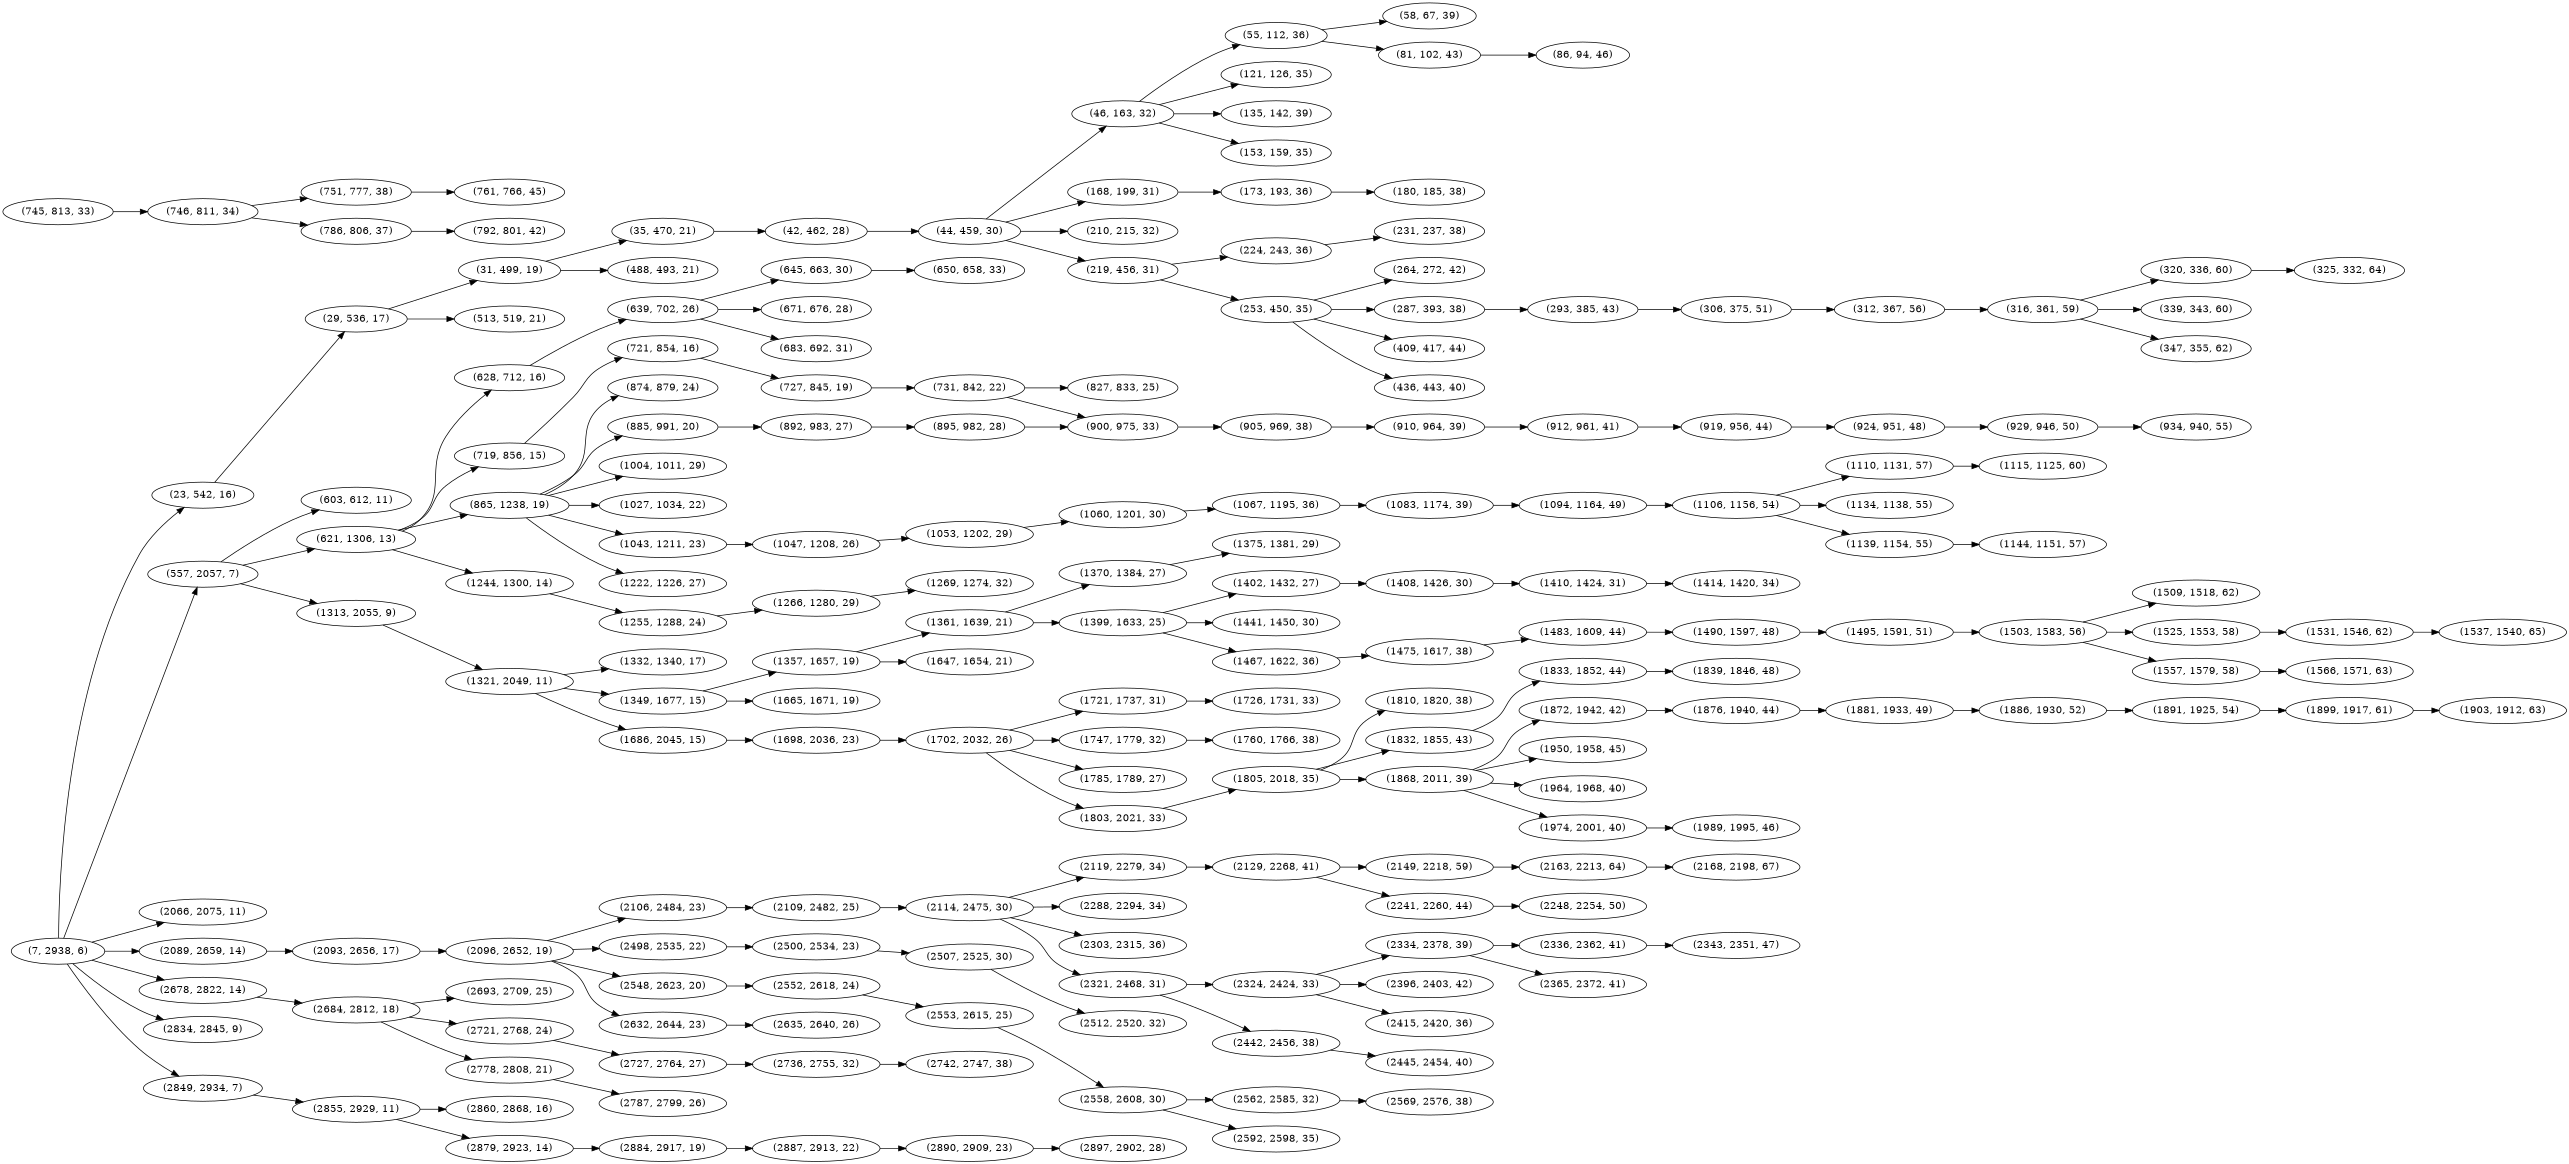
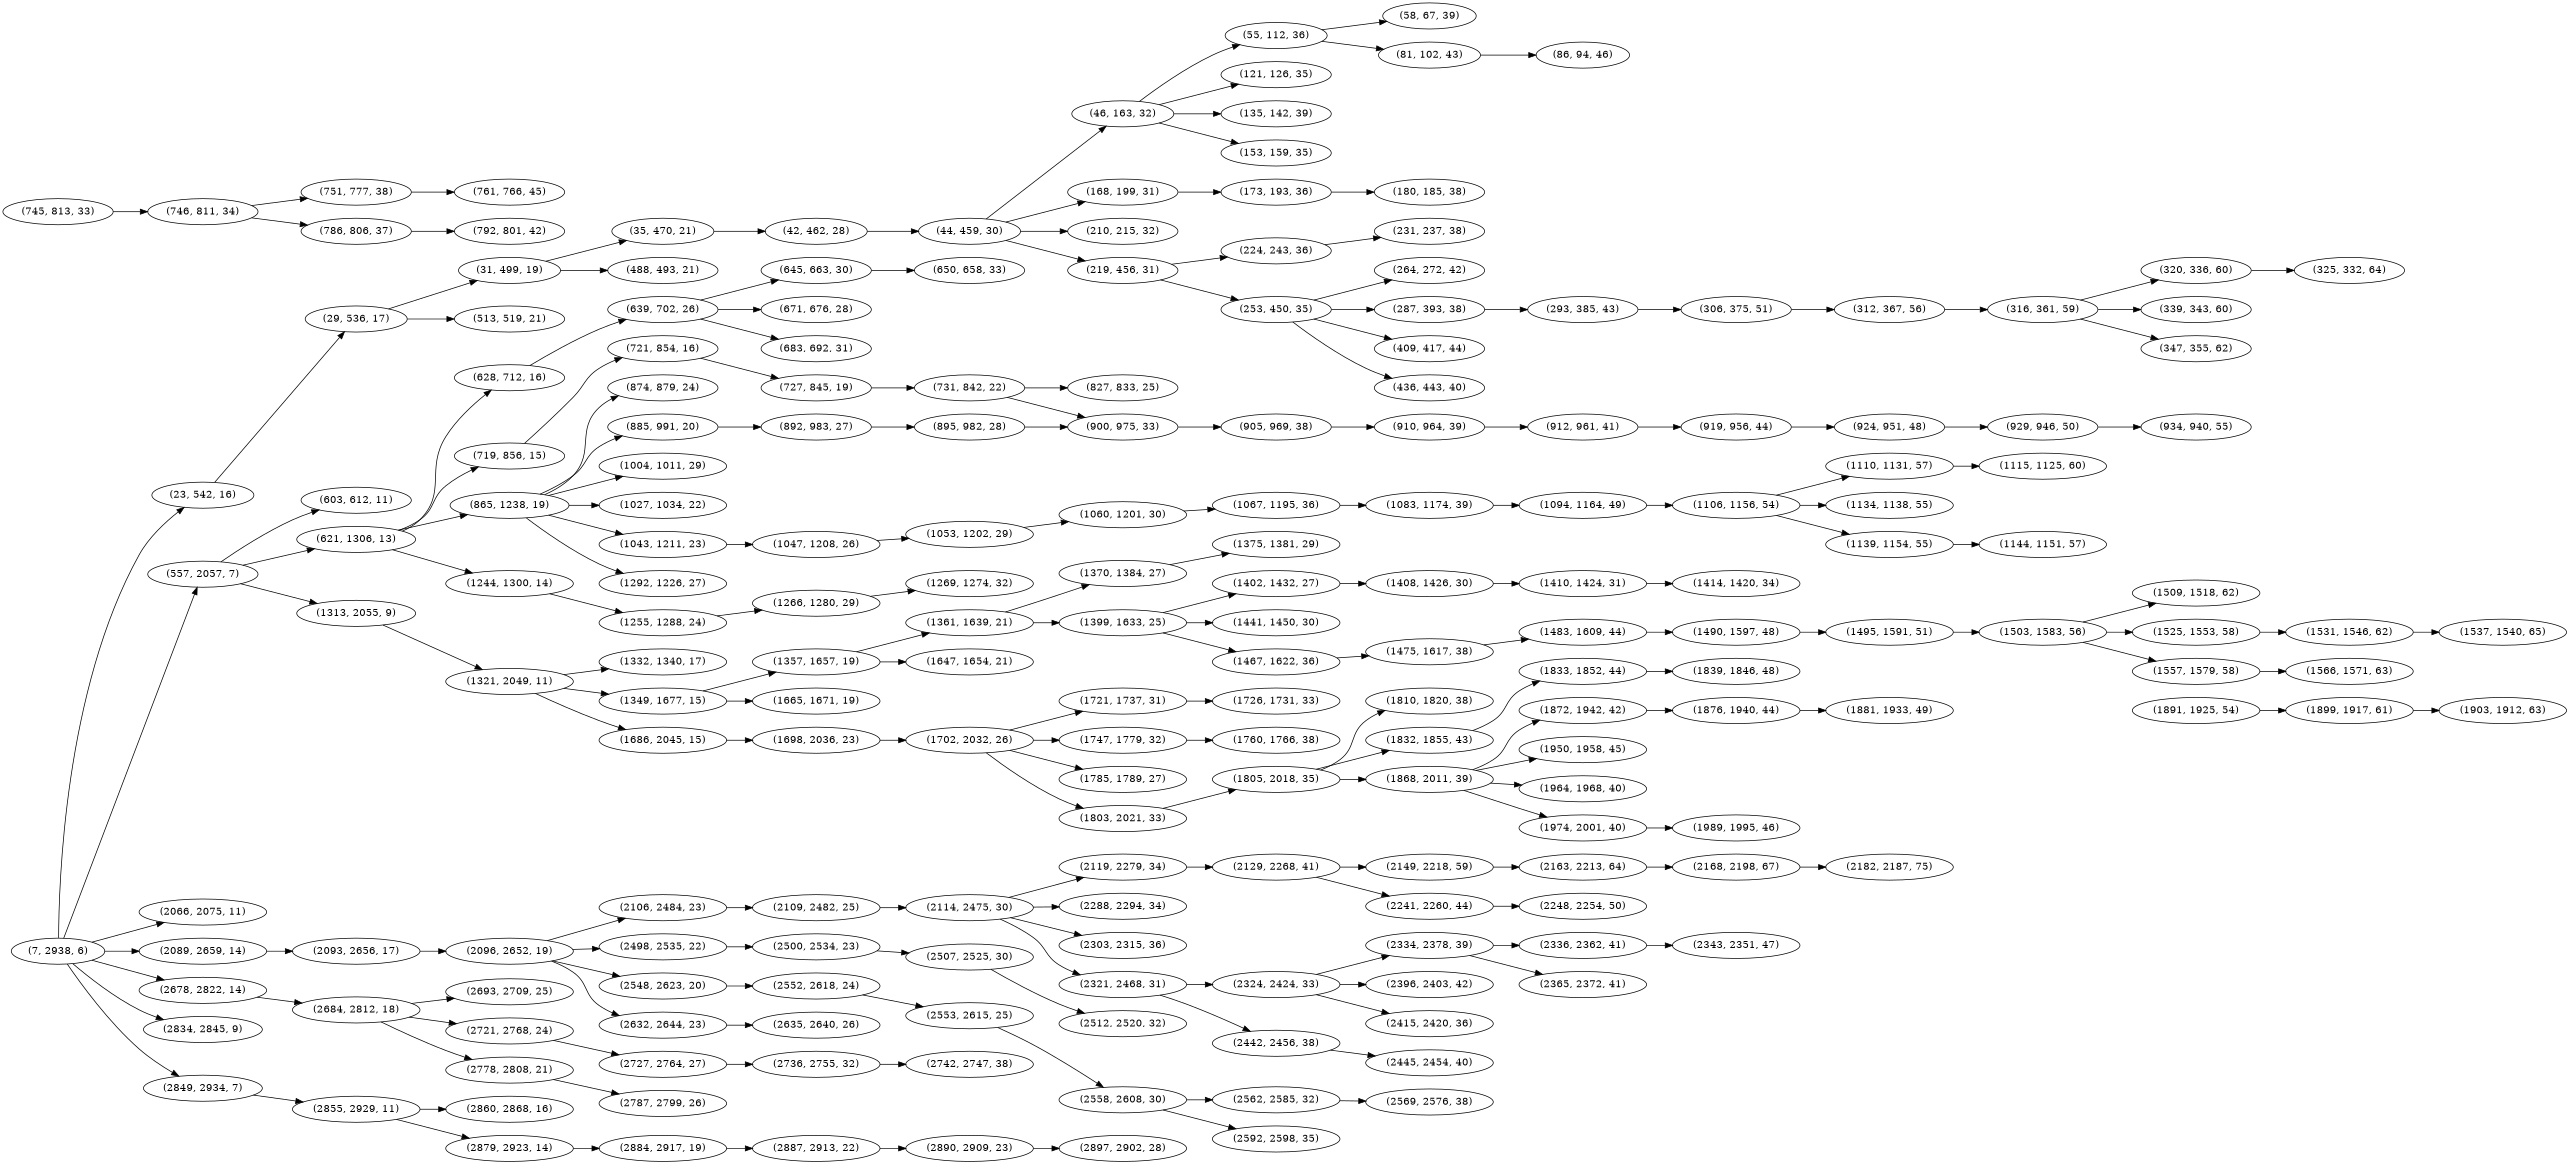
node "(1222, 1226, 27)": label "(1222, 1226, 27)" -> "(1292, 1226, 27)"
node "(1886, 1930, 52)": removed
node "(2182, 2187, 75)": added
